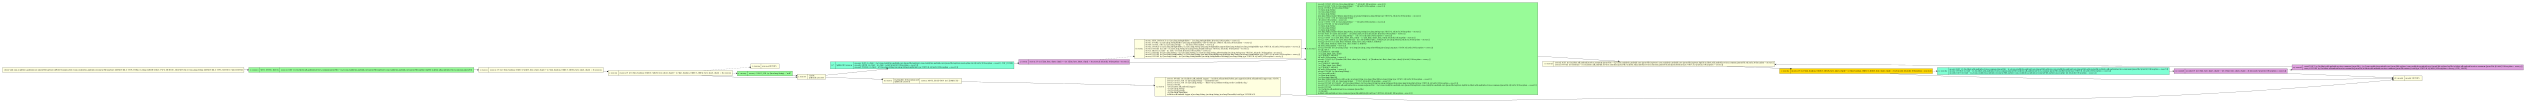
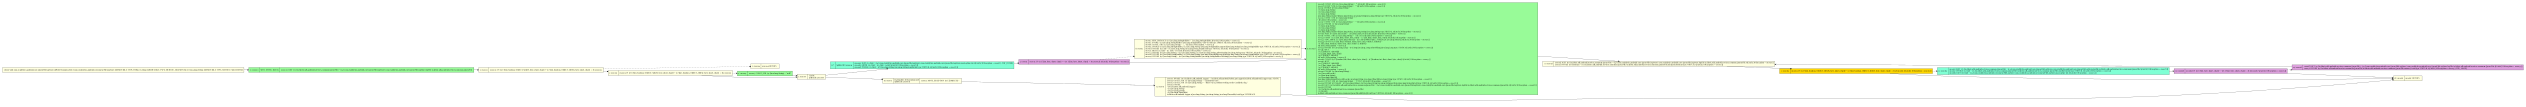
edge "3: 0x0005" -> "2: 0x0004": now "1: 0x0002" -> "2: 0x0004"
